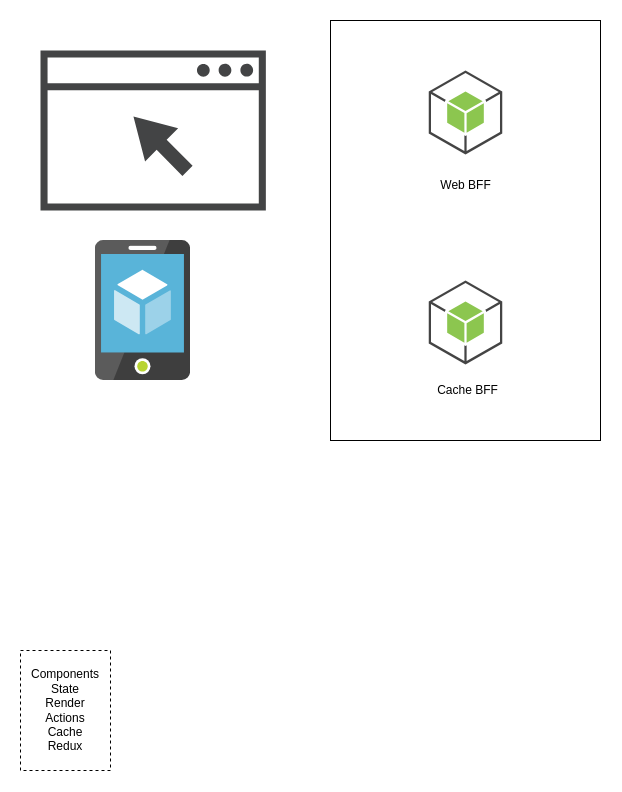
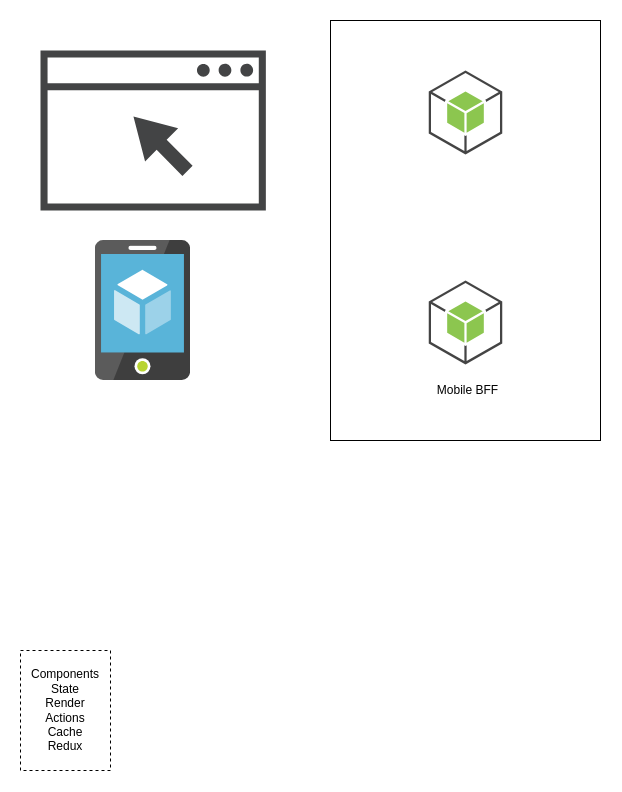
node "Web BFF": removed
node "Cache BFF": label "Cache BFF" -> "Mobile BFF"
